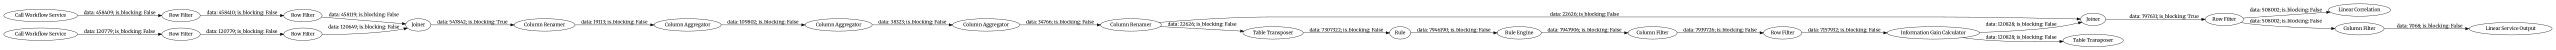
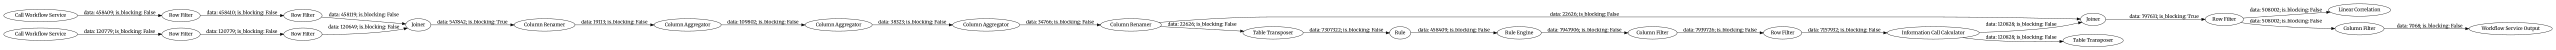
node "Linear Service Output": label "Linear Service Output" -> "Workflow Service Output"
edge "Rule" -> "Rule Engine": label "data: 7946190; is_blocking: False" -> "data: 458409; is_blocking: False"
node "Information Gain Calculator": label "Information Gain Calculator" -> "Information Call Calculator"
